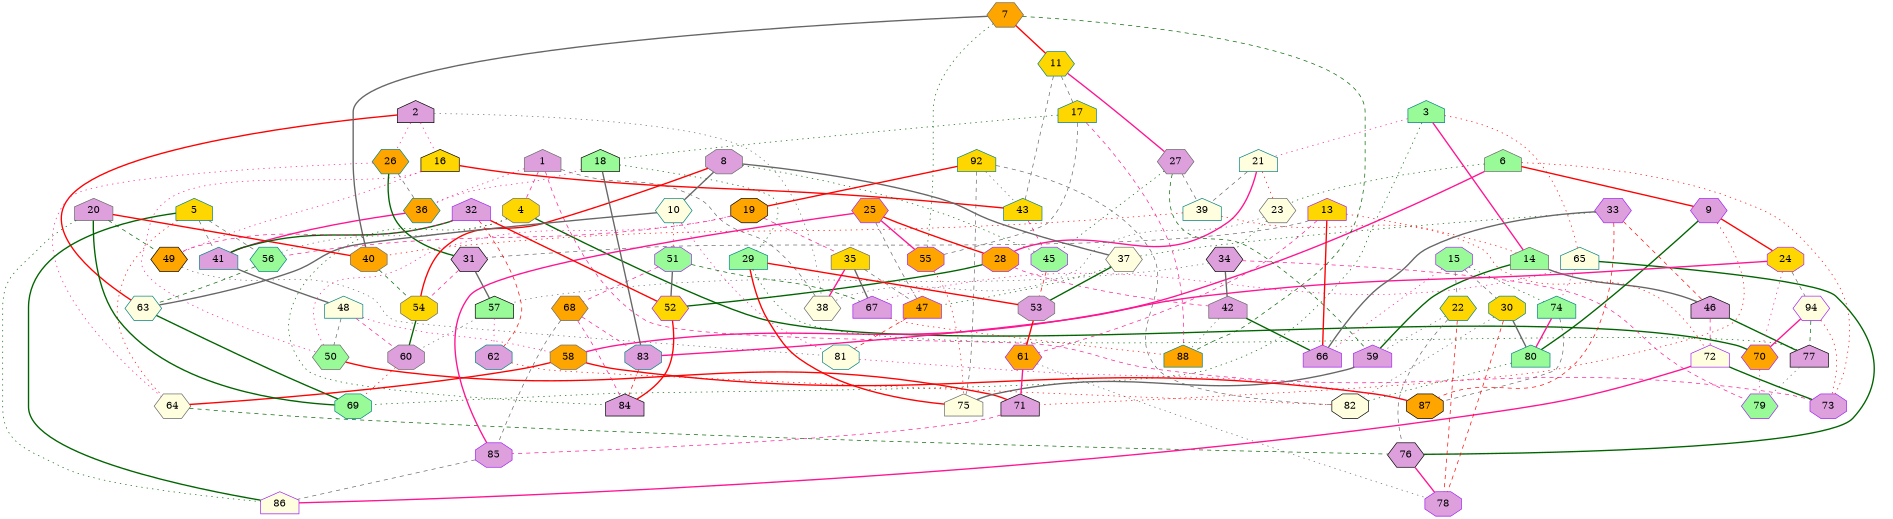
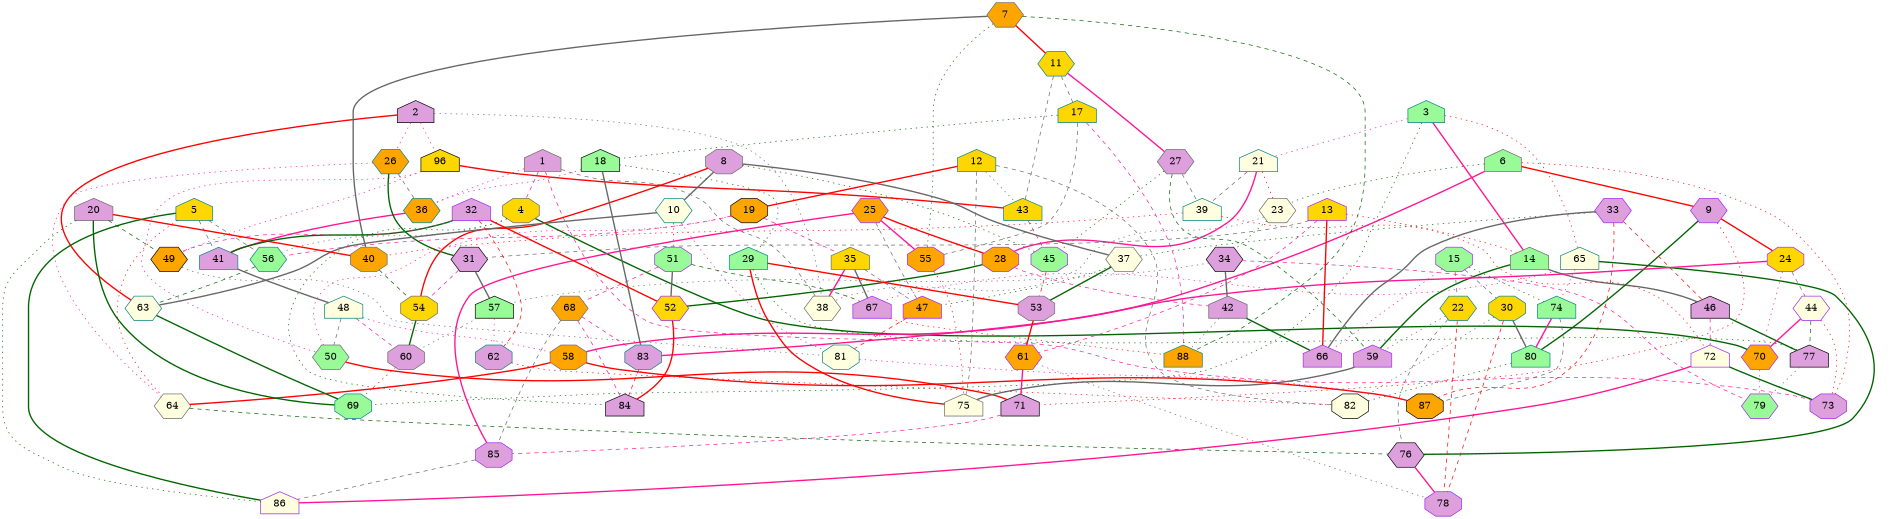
node "16": label "16" -> "96"
node "92": label "92" -> "12"
node "94": label "94" -> "44"
